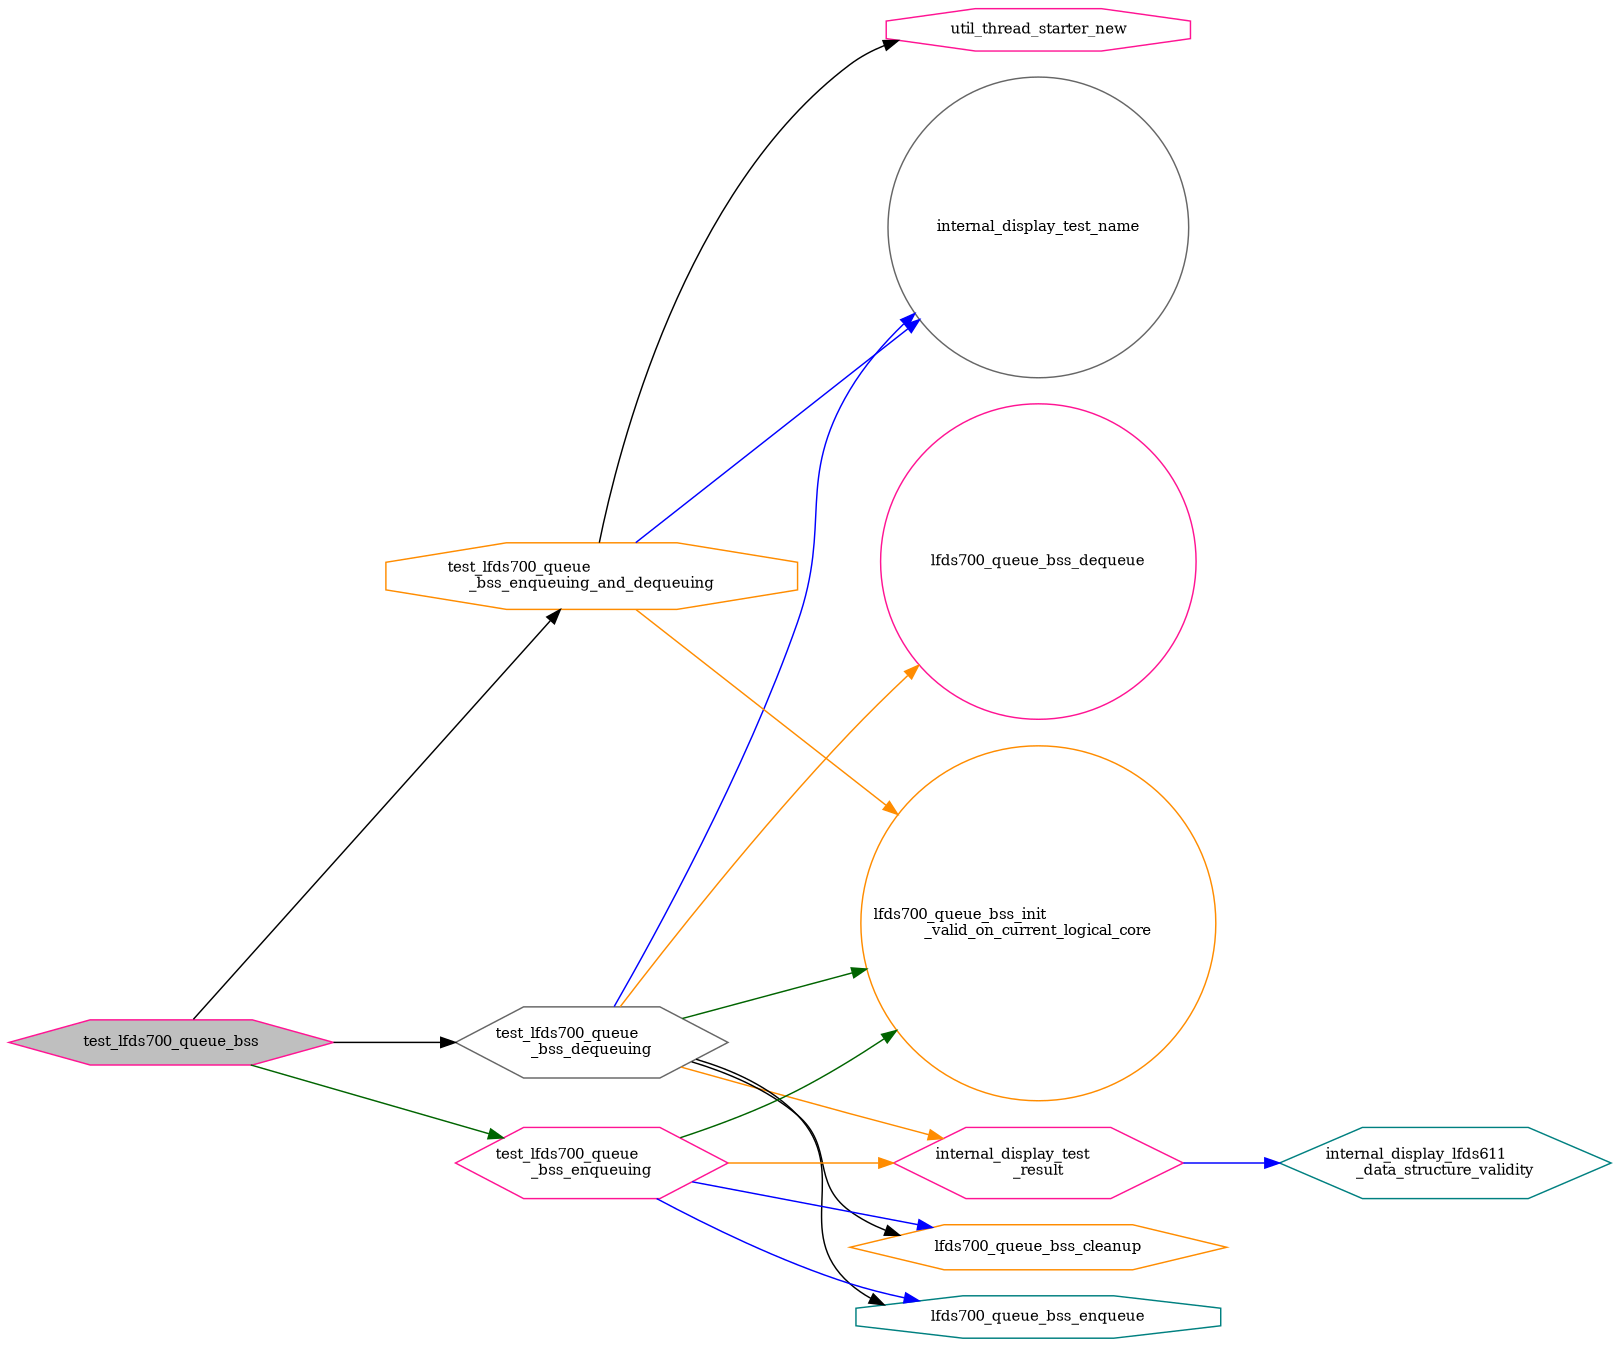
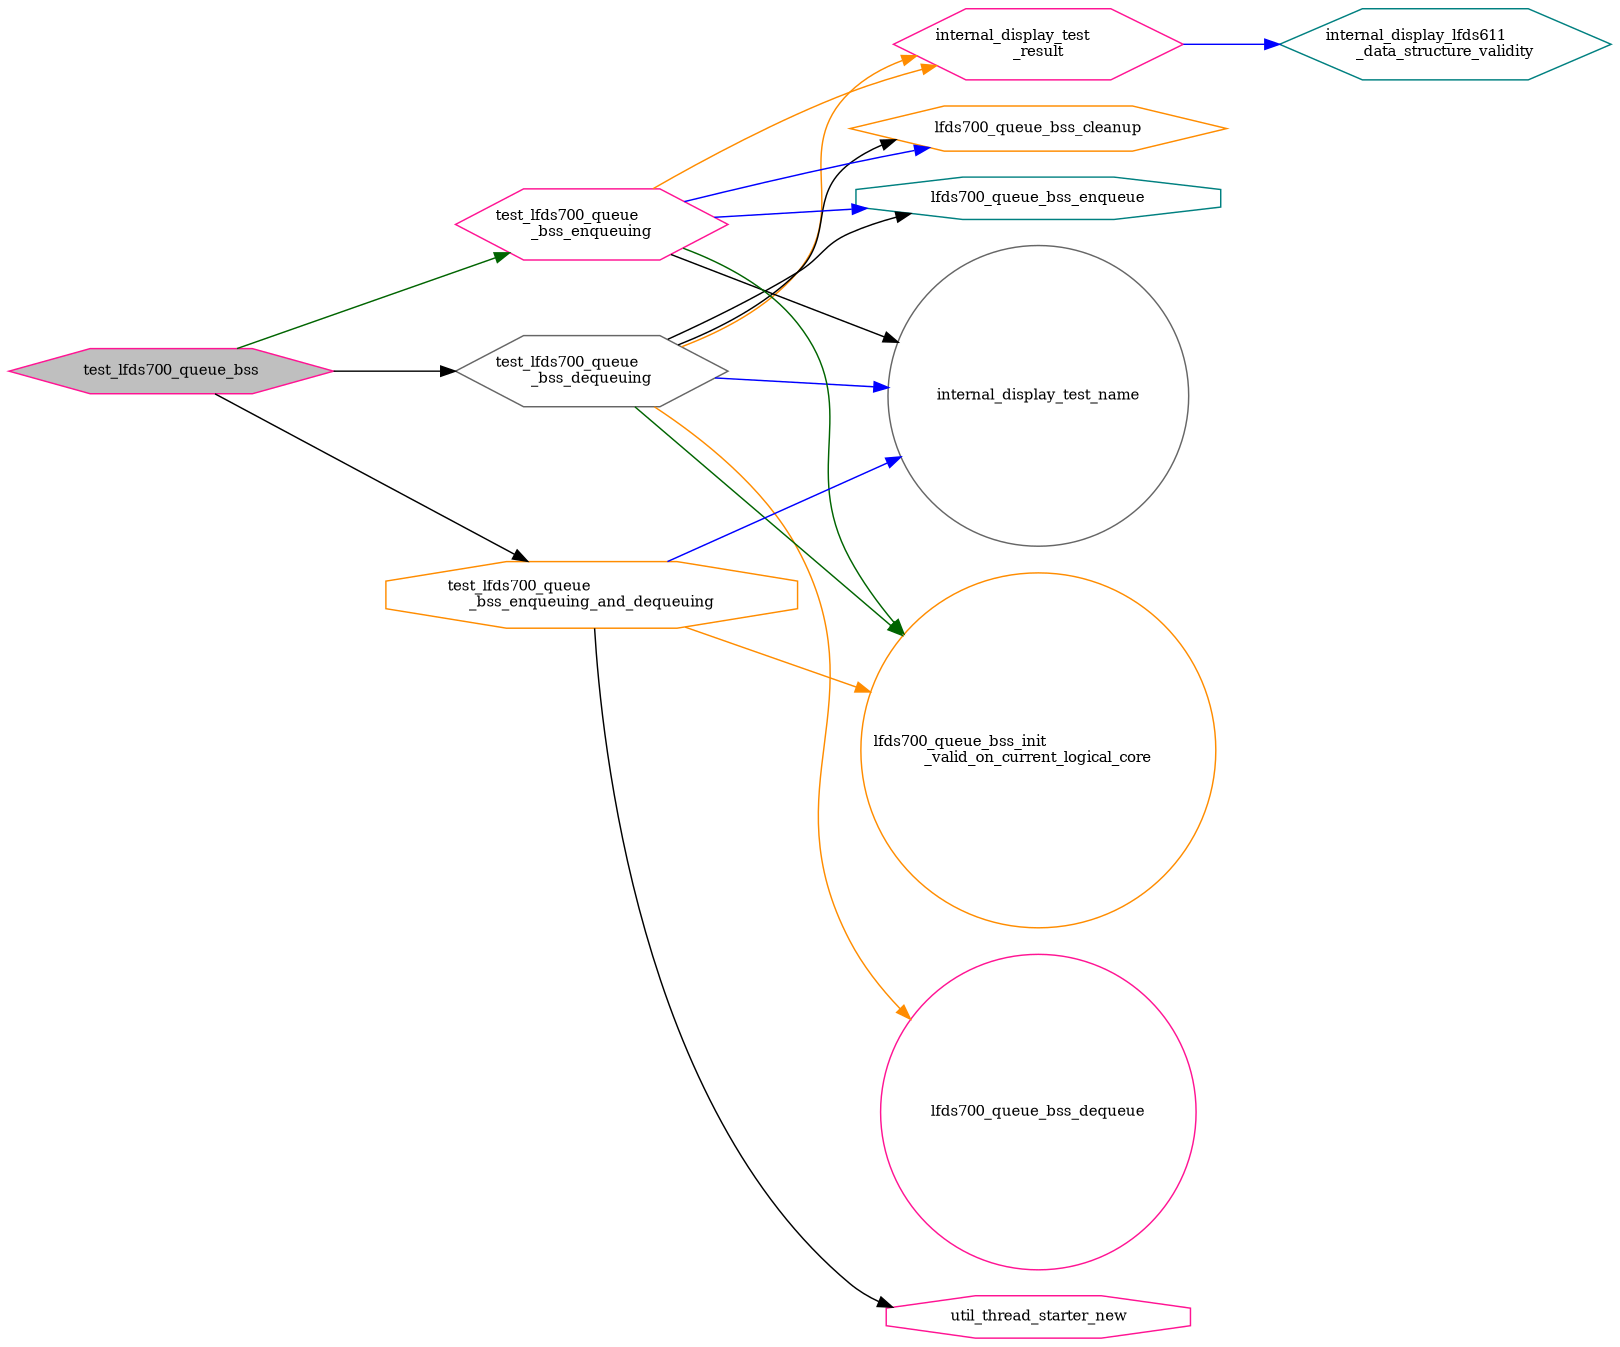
edge "test_lfds700_queue _bss_enqueuing" -> "internal_display_test_name": added
